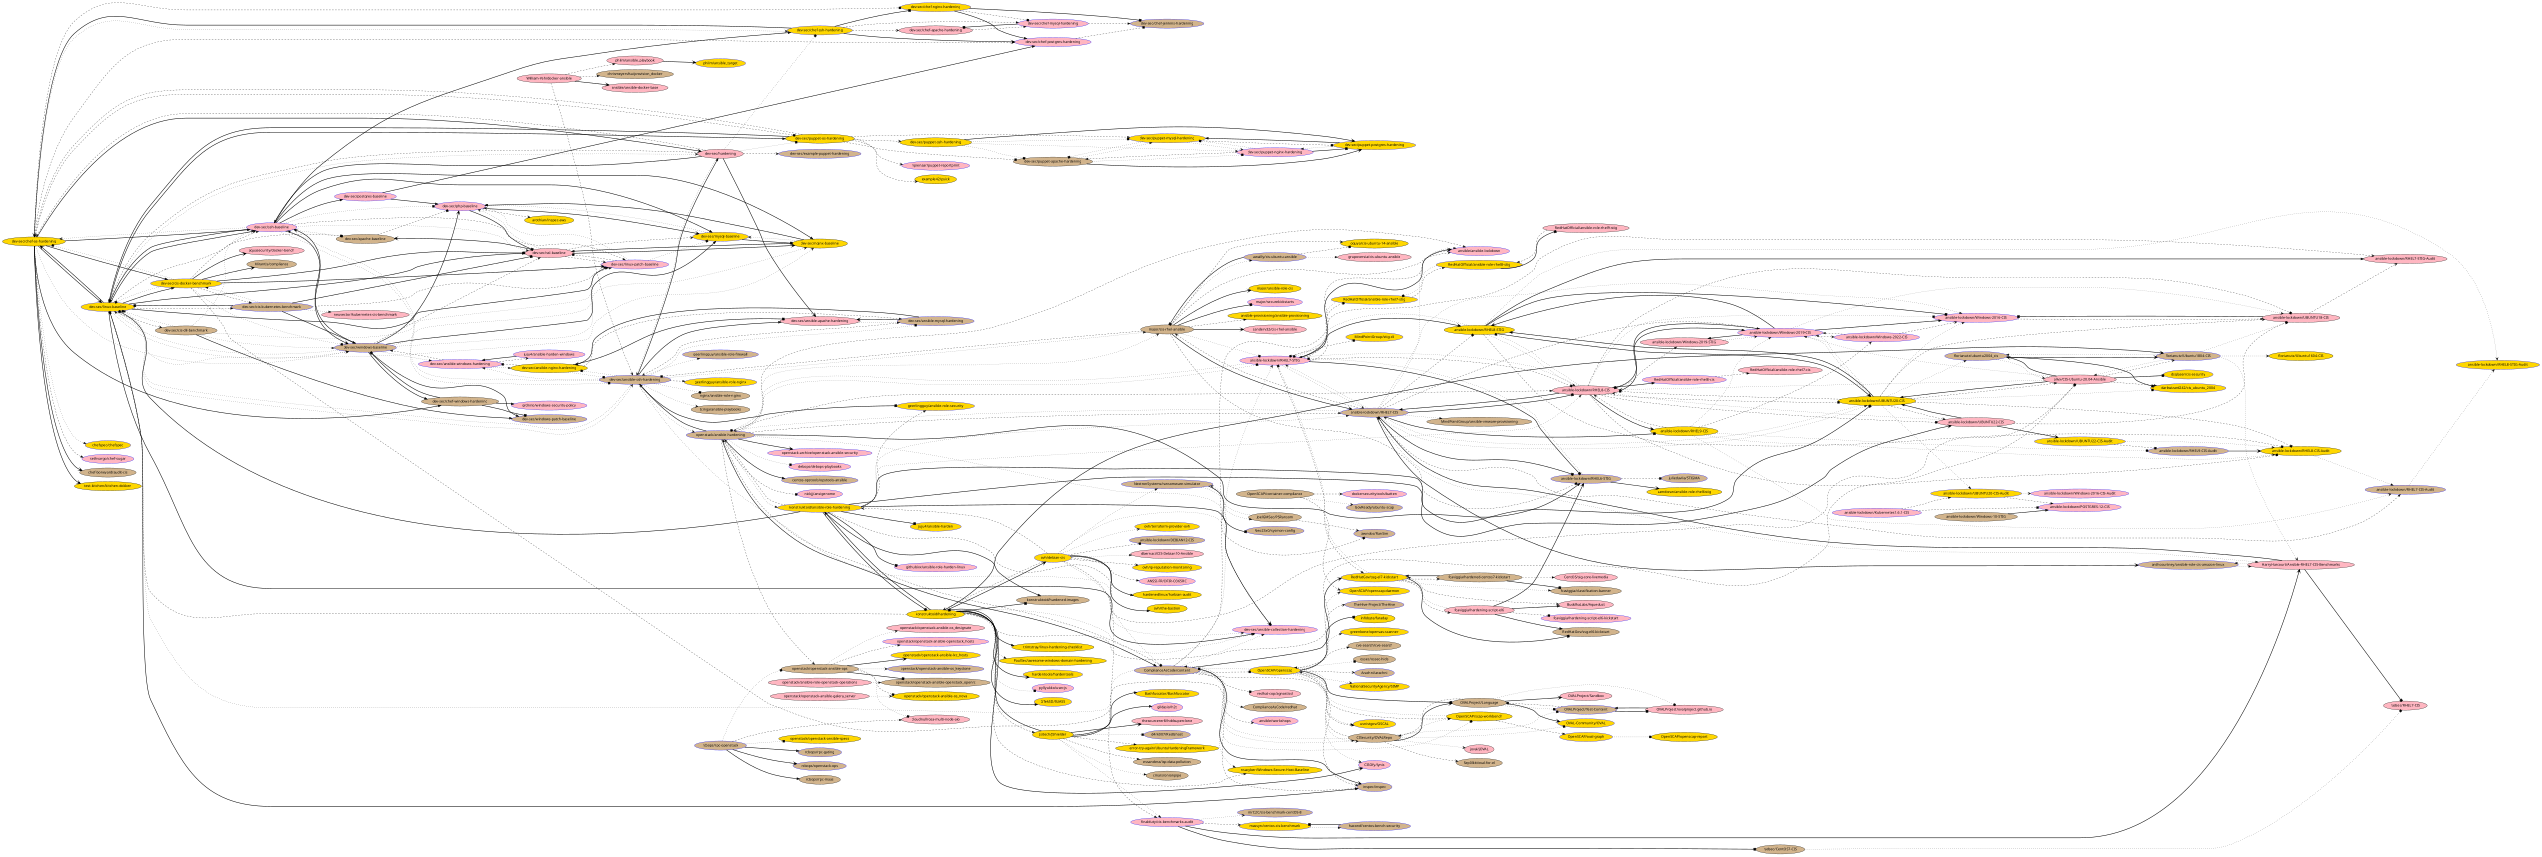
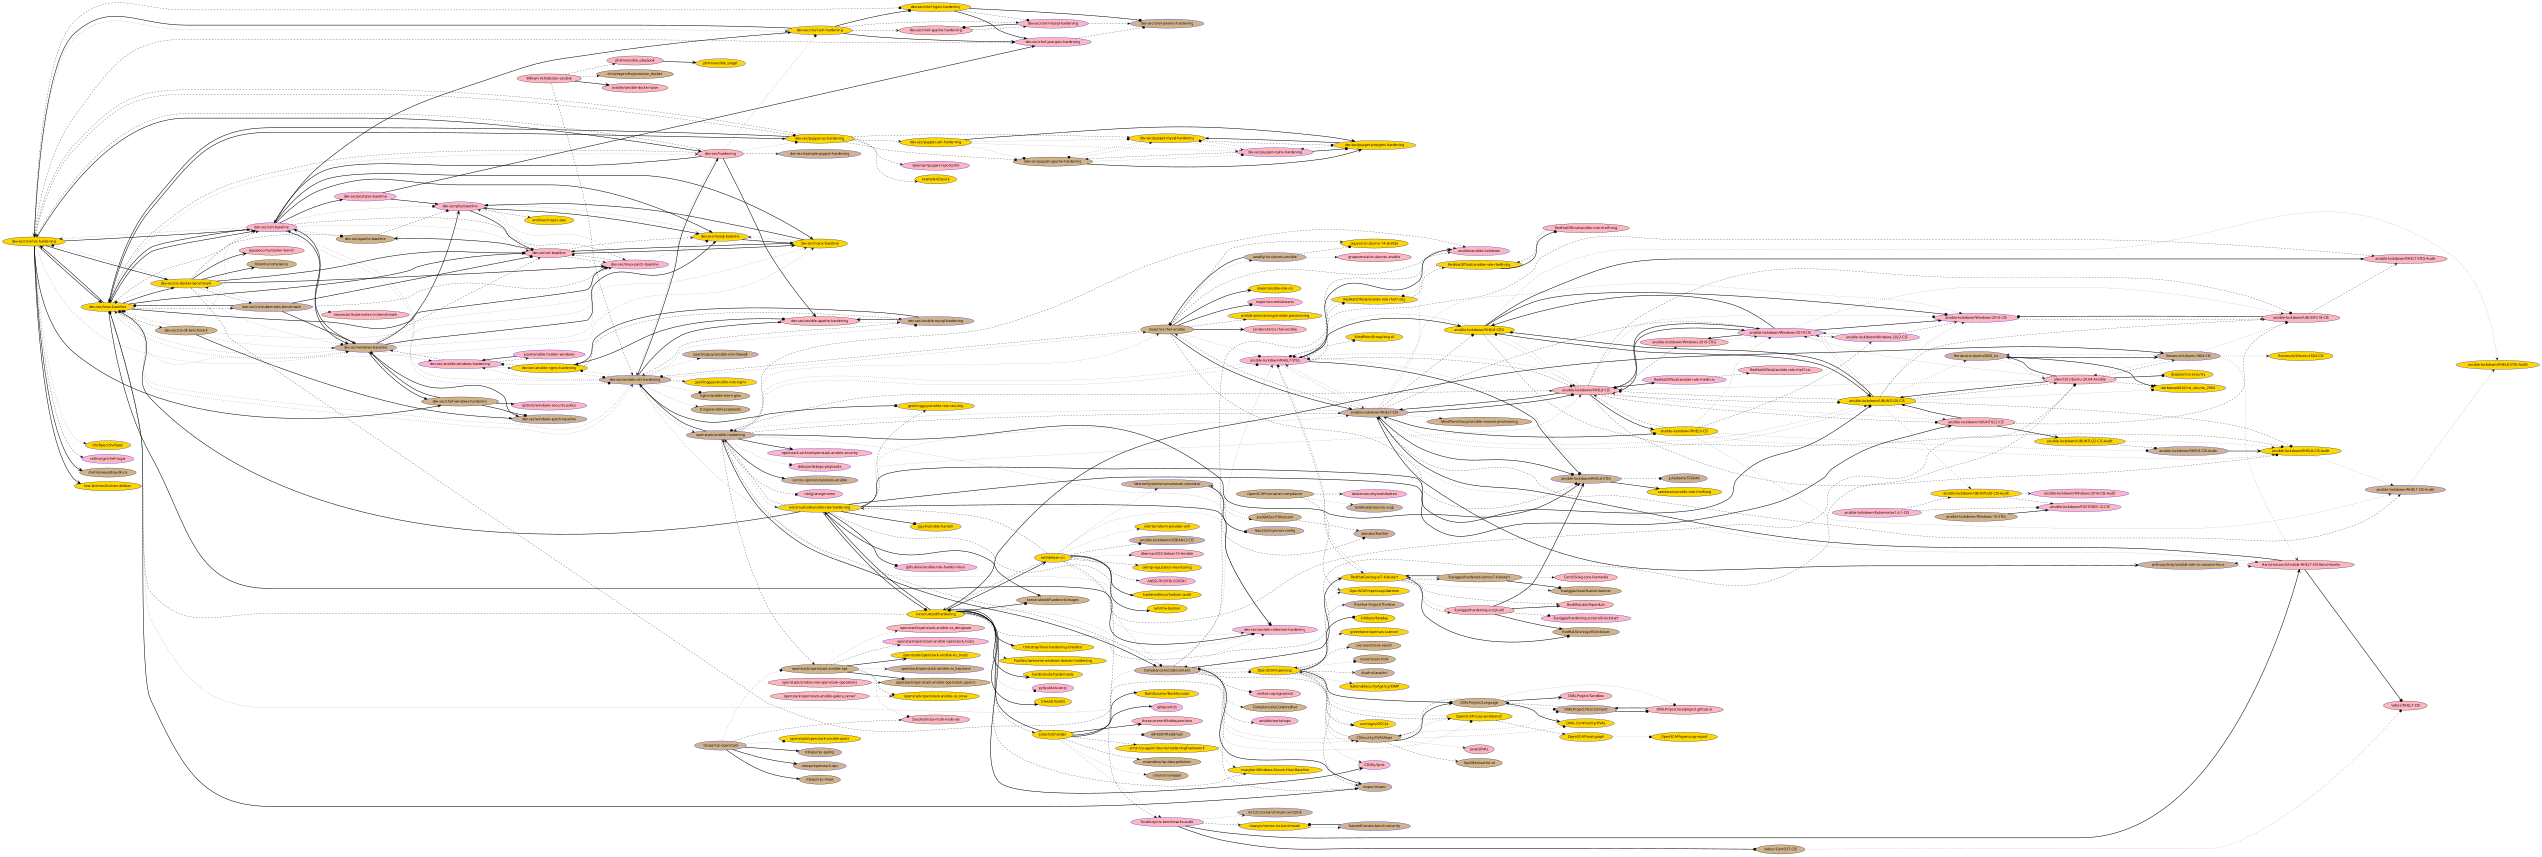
node "ansible-provisioning/ansible-provisioning": color black -> blue
edge "ansible-lockdown/UBUNTU20-CIS" -> "ansible-lockdown/UBUNTU22-CIS": style dashed -> dotted
